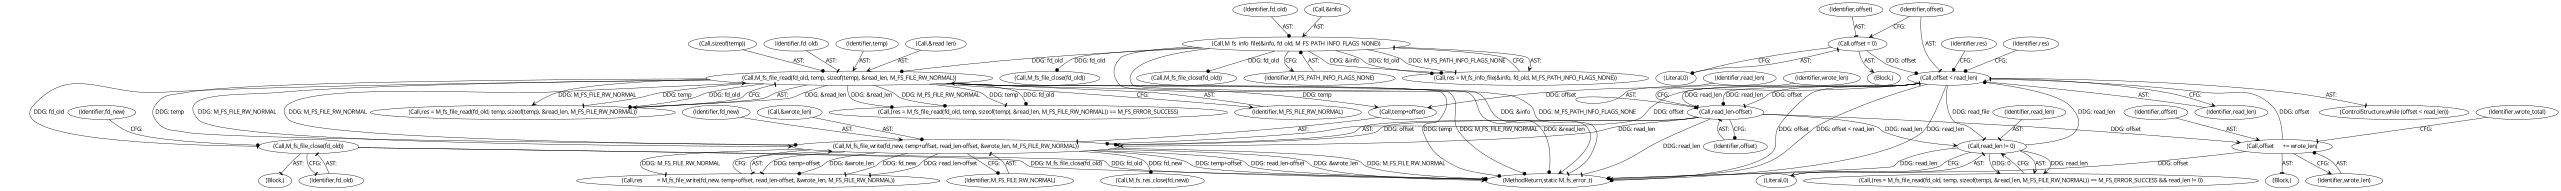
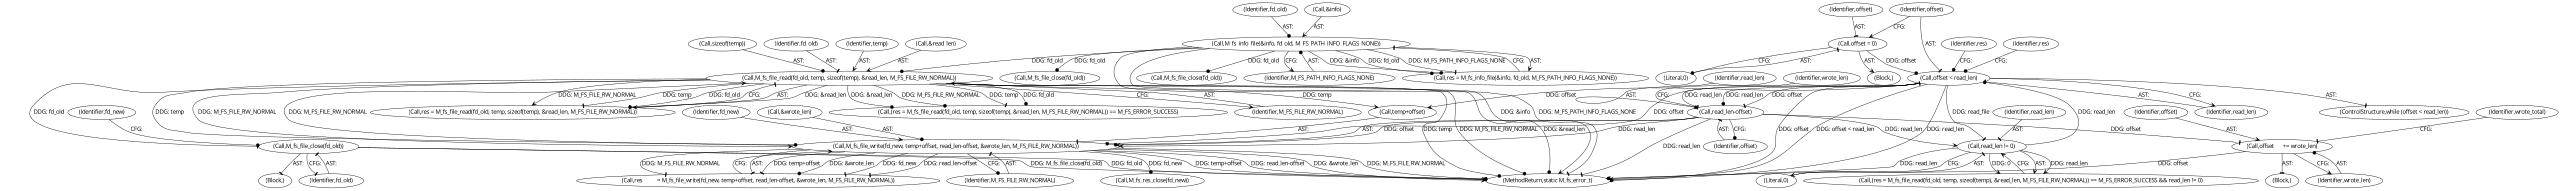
edge "(Call,offset      += wrote_len)" -> "(Call,offset < read_len)": removed, label "DDG: offset"
edge "(Call,read_len-offset)" -> "(Call,offset      += wrote_len)": arrowhead vee -> tee
